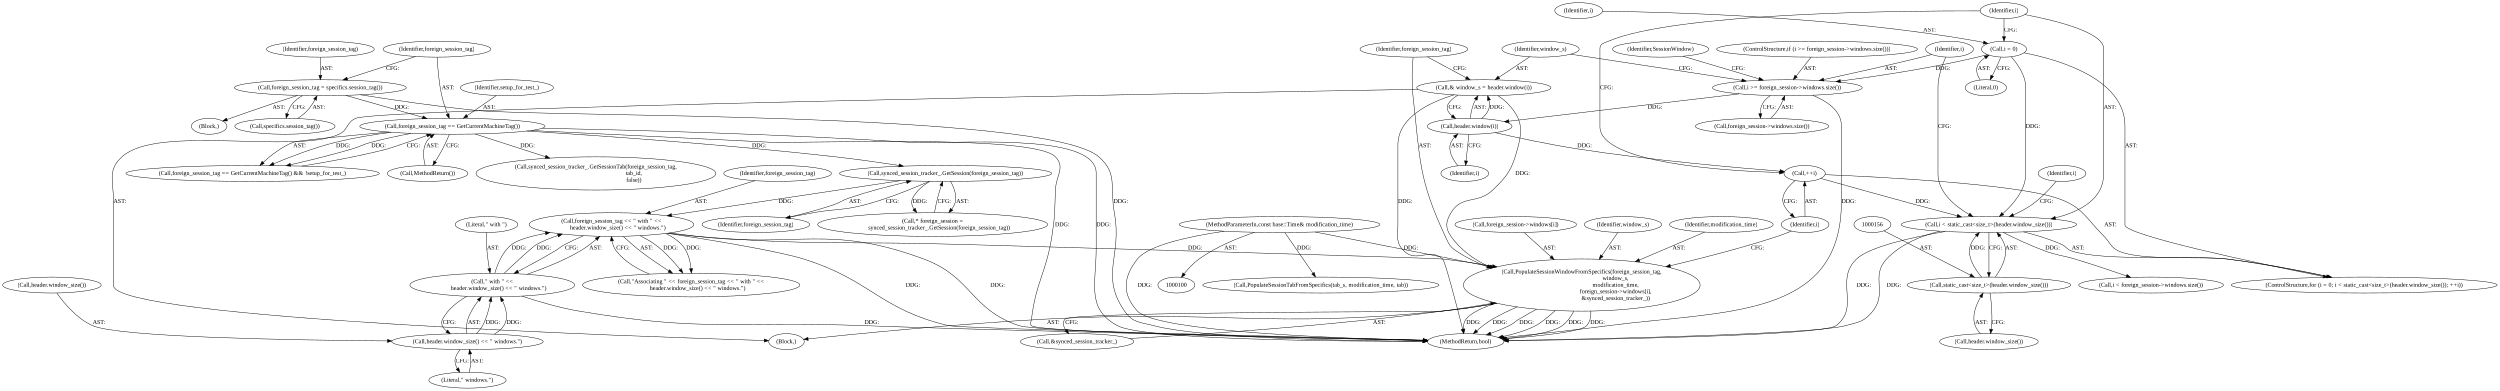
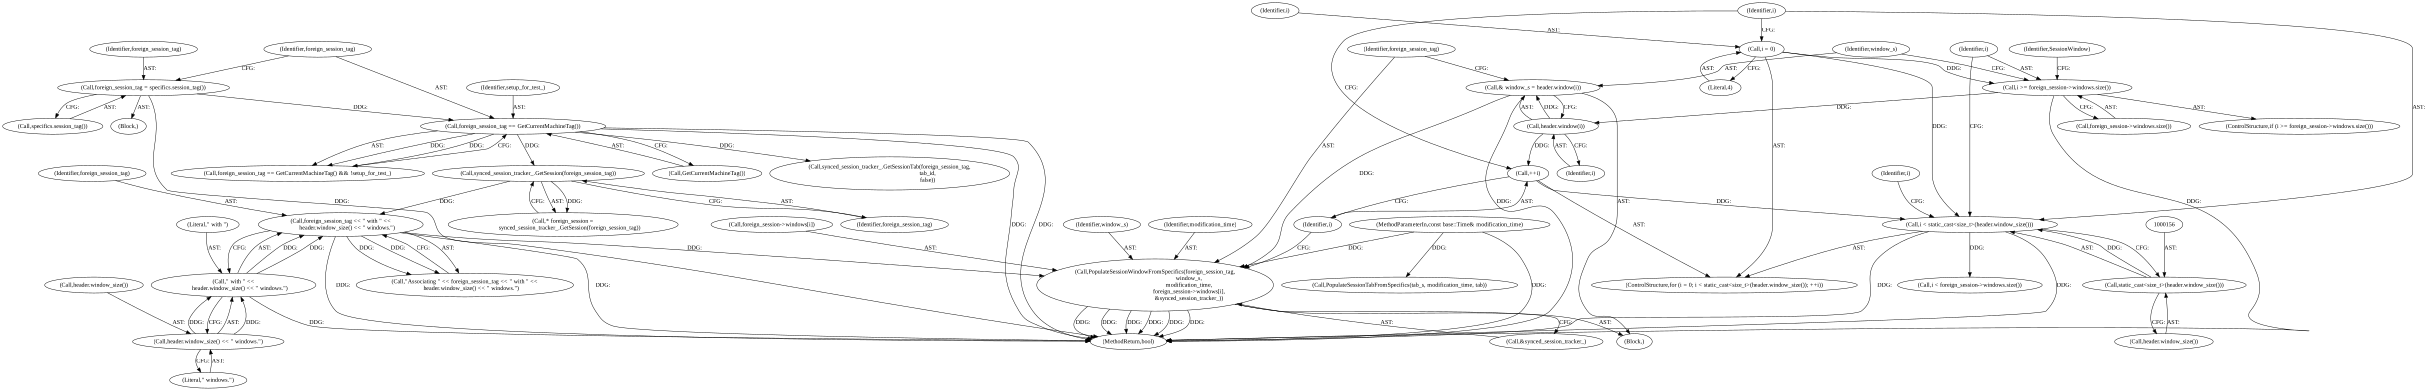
edge "(ControlStructure,if (i >= foreign_session->windows.size()))" -> "(Call,i >= foreign_session->windows.size())": reversed
node "(Literal,0)": label "(Literal,0)" -> "(Literal,4)"
node "(Call,MethodReturn())": label "(Call,MethodReturn())" -> "(Call,GetCurrentMachineTag())"
node "1000100": removed
